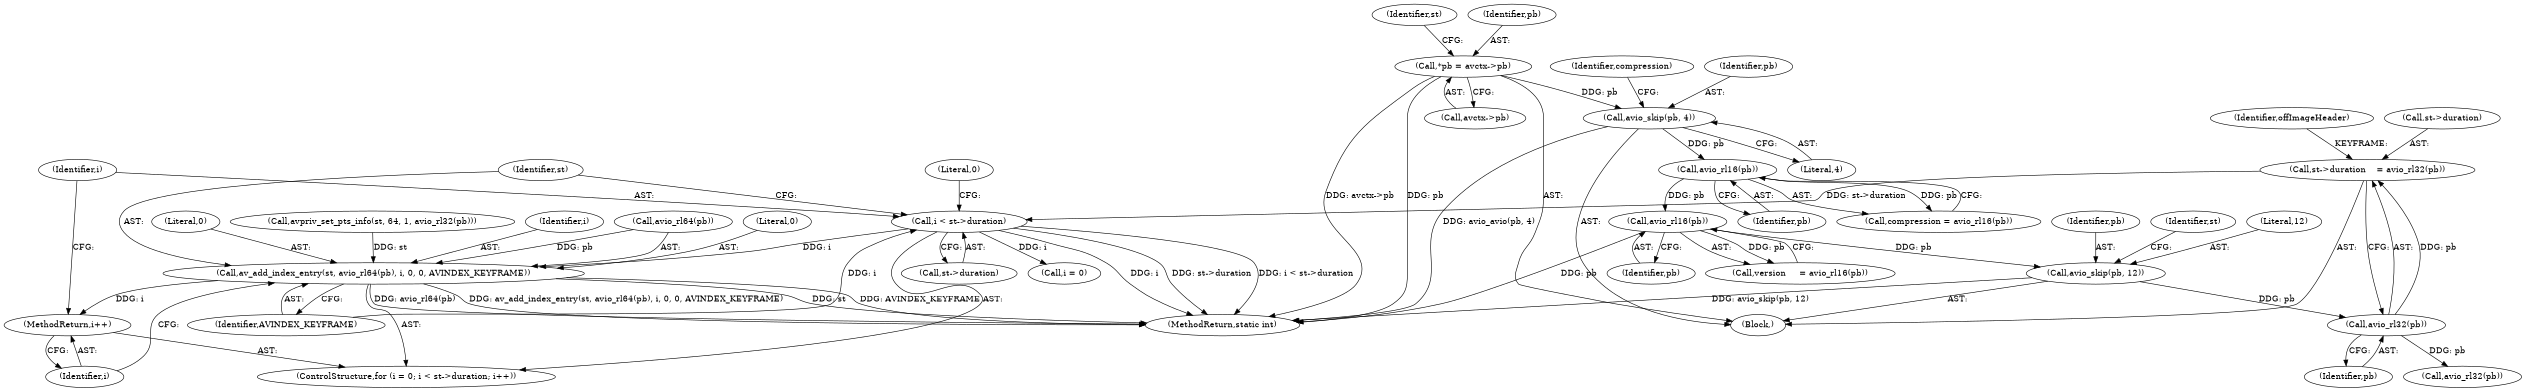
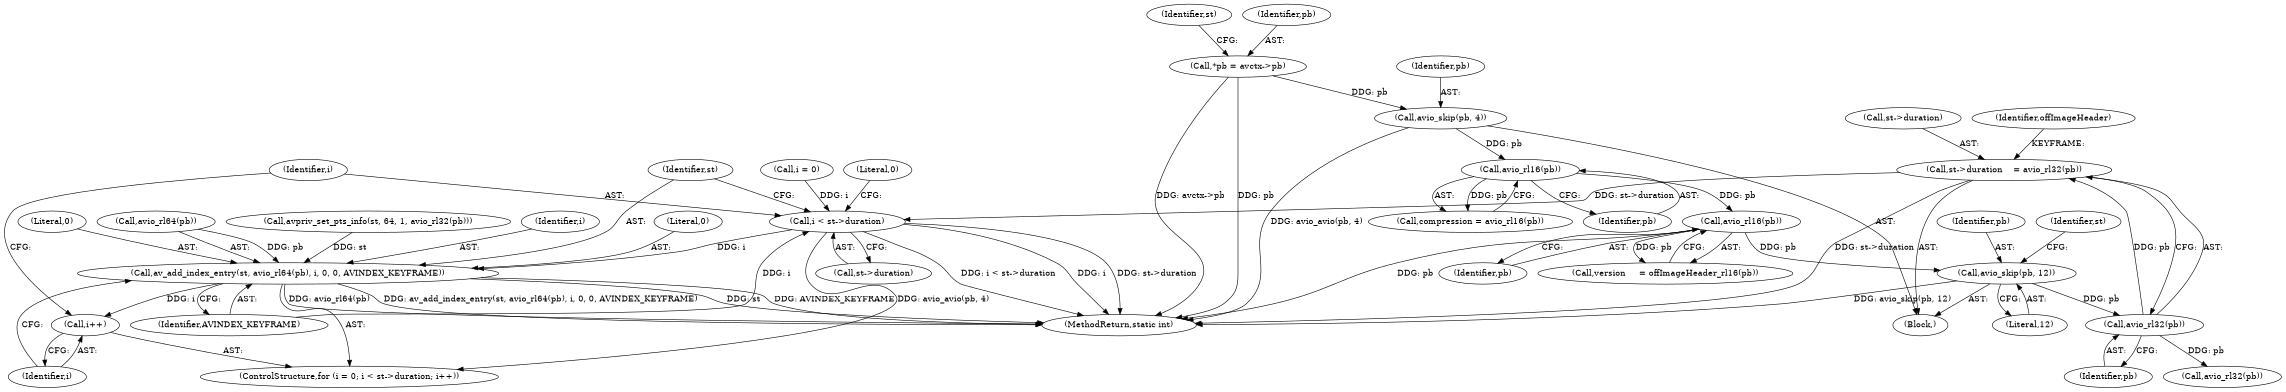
node "(Identifier,compression)": removed
node "(Call,avctx->pb)": removed
node "(Literal,4)": removed
edge "(Call,i < st->duration)" -> "(Call,i = 0)": reversed
edge "(Call,*pb = avctx->pb)" -> "(Block,)": removed, label "AST:"
node "(Call,version     = avio_rl16(pb))": label "(Call,version     = avio_rl16(pb))" -> "(Call,version     = offImageHeader_rl16(pb))"
edge "(Call,i < st->duration)" -> "(ControlStructure,for (i = 0; i < st->duration; i++))": label "AST: " -> "DDG: avio_avio(pb, 4)"
edge "(Call,avio_skip(pb, 12))" -> "(Literal,12)": added, label "CFG:"
edge "(Call,st->duration    = avio_rl32(pb))" -> "(MethodReturn,static int)": added, label "DDG: st->duration"
node "(MethodReturn,i++)": label "(MethodReturn,i++)" -> "(Call,i++)"
